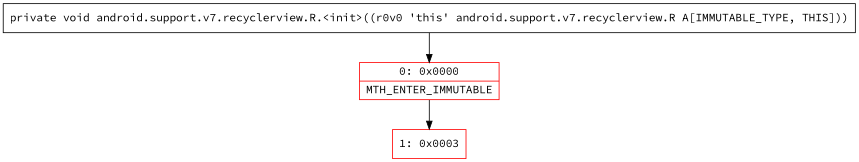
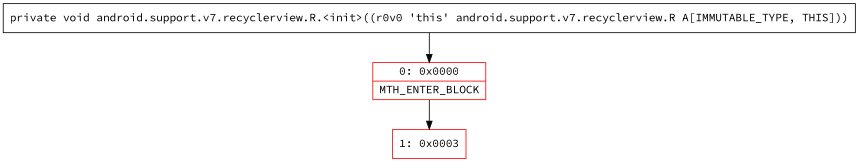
node "0: 0x0000": text "MTH_ENTER_IMMUTABLE" -> "MTH_ENTER_BLOCK"
